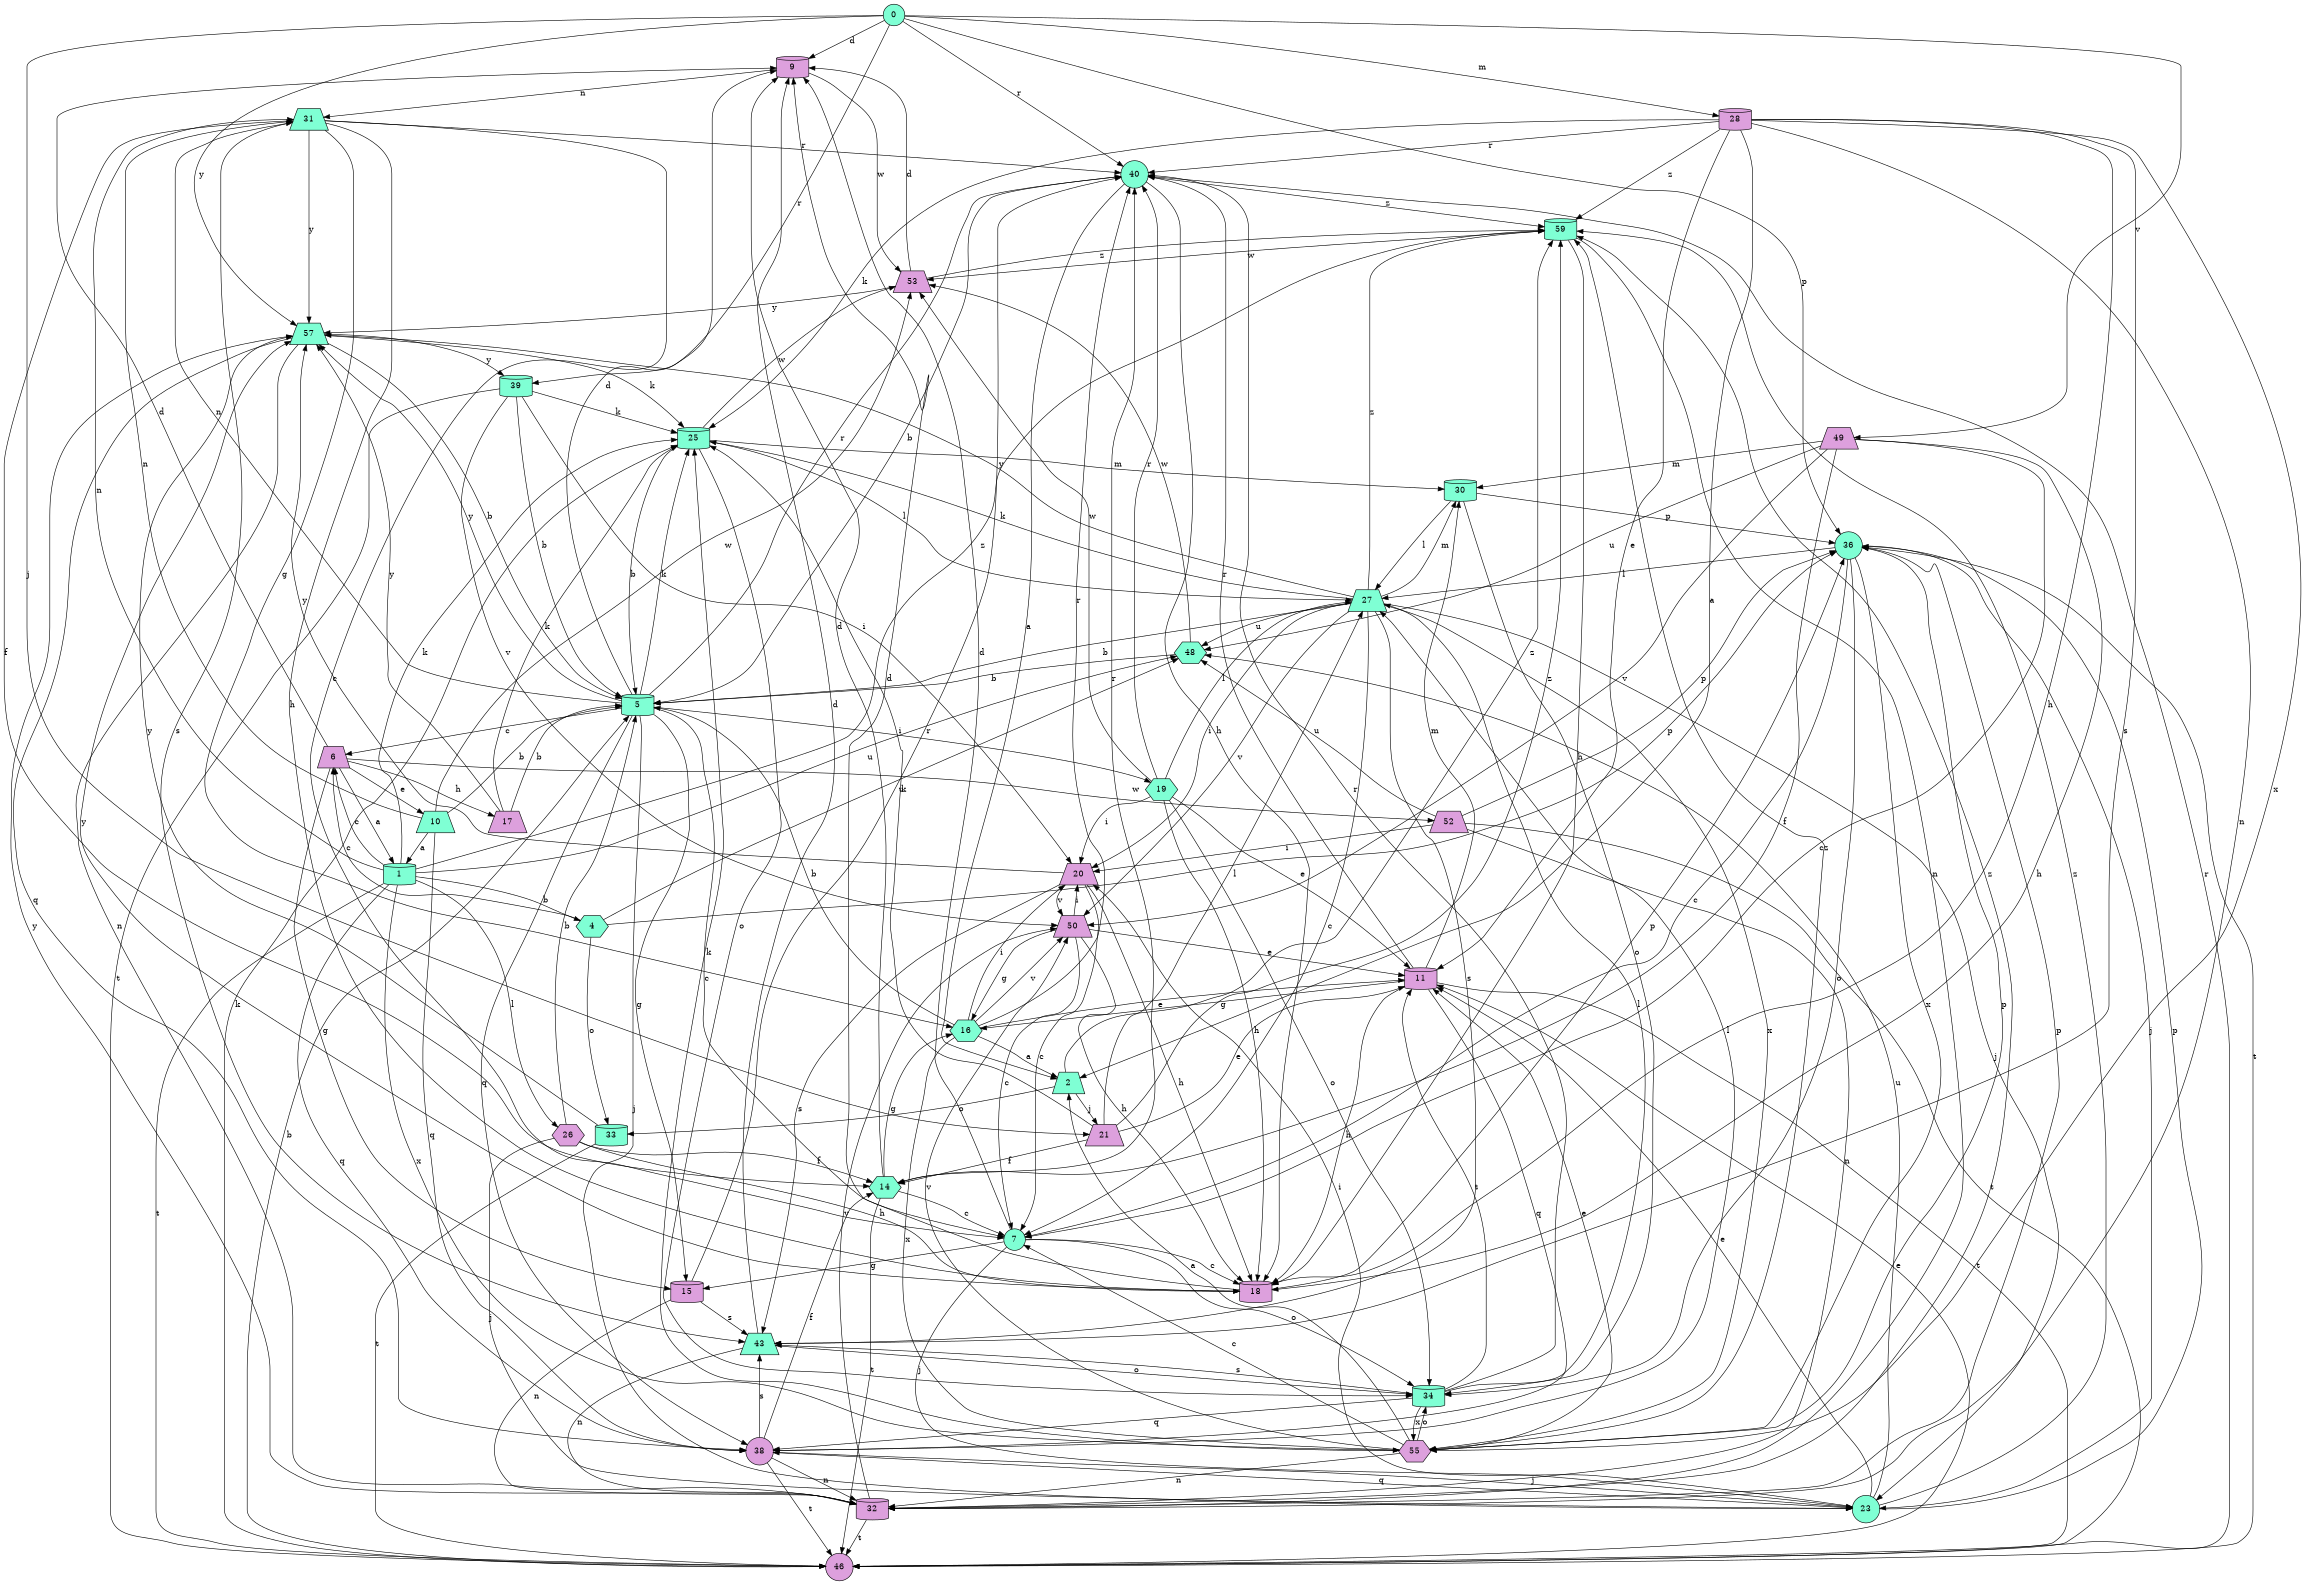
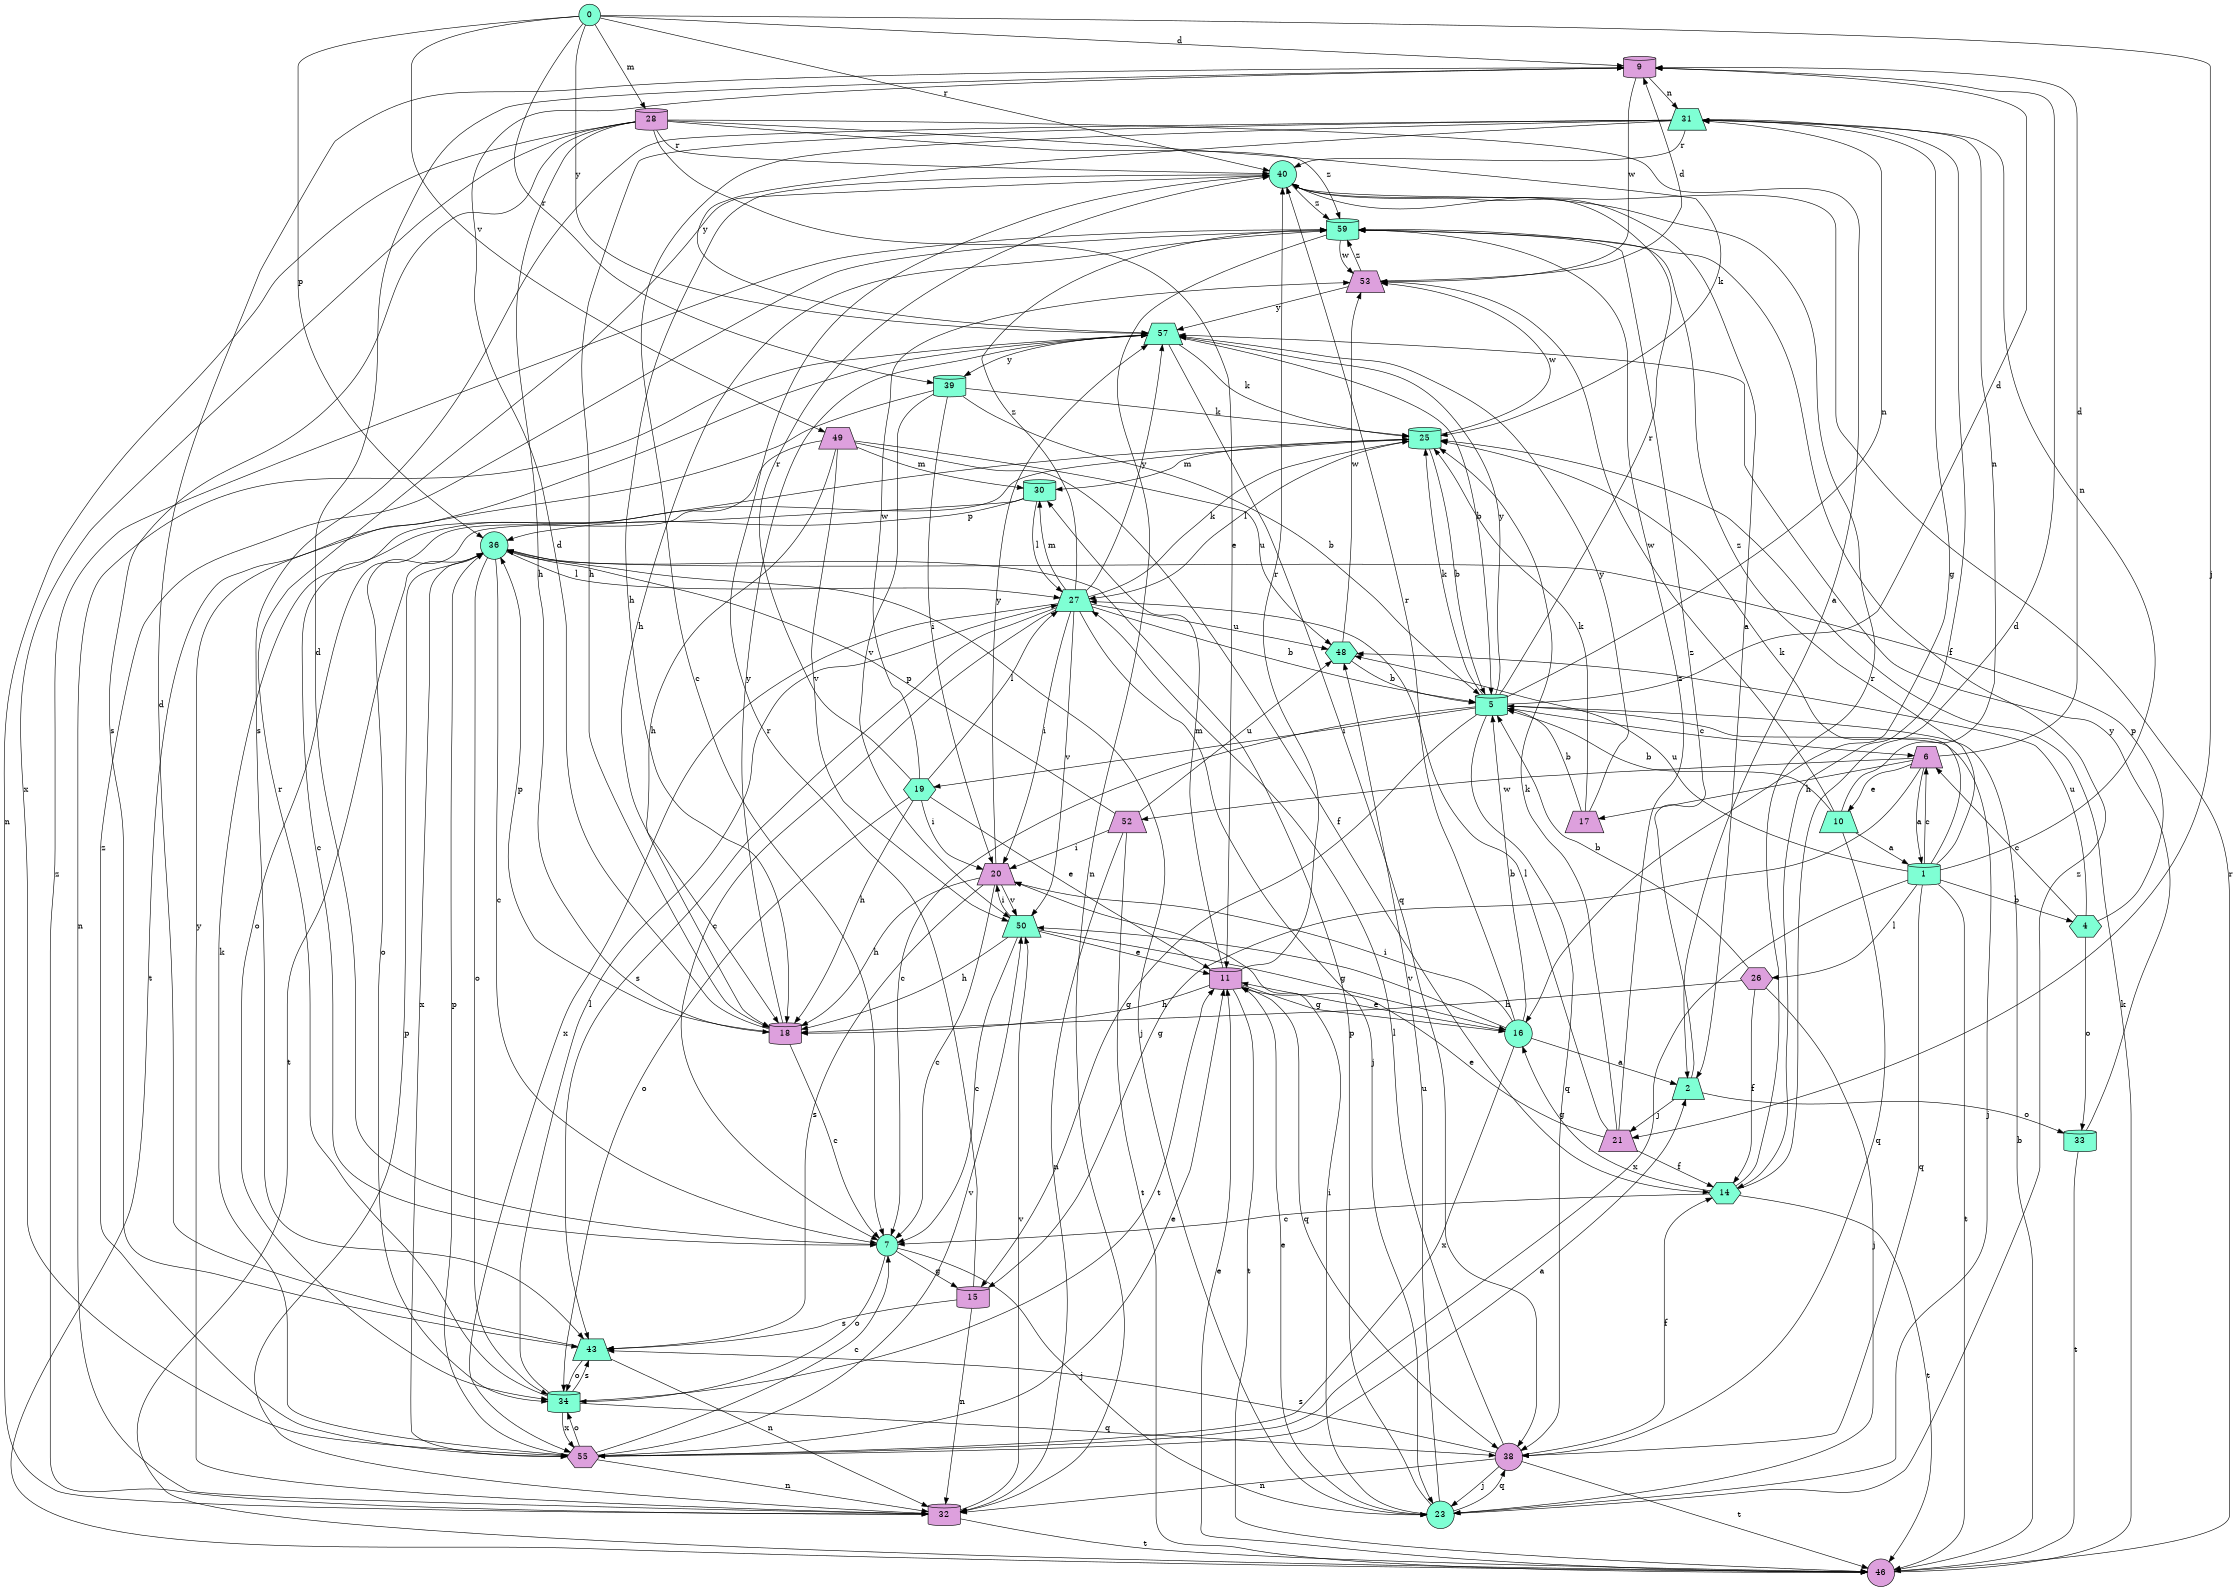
edge "40" -> "5": removed, label "b"
node "50": fillcolor plum -> aquamarine
node "16": shape hexagon -> circle
edge "7" -> "18": reversed
